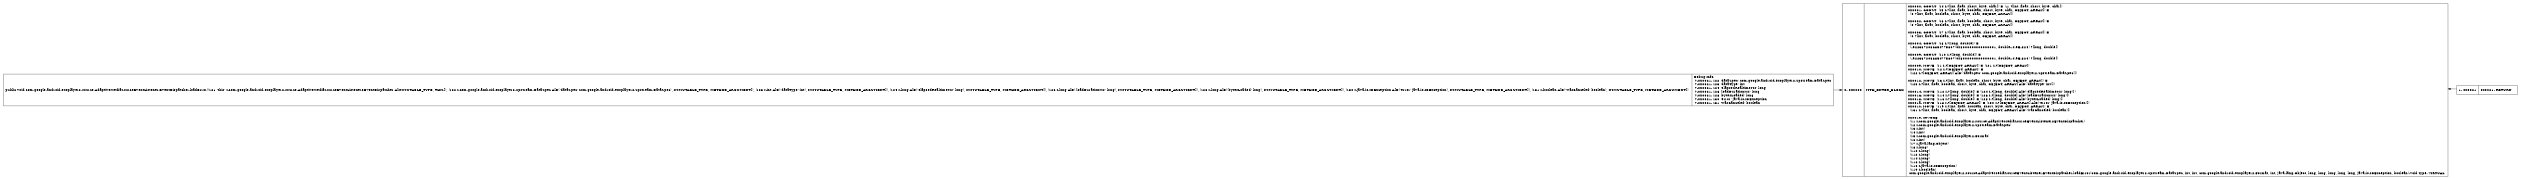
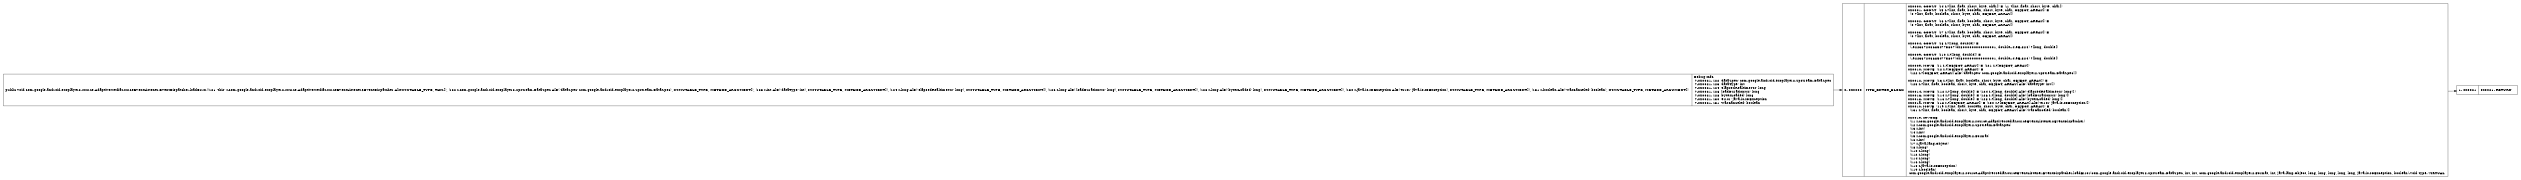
edge "1: 0x0021" -> "0: 0x0000": reversed
